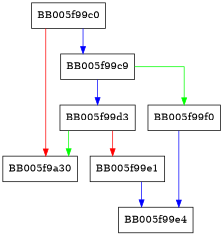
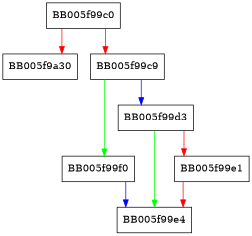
edge "BB005f99c0" -> "BB005f99c9": color blue -> red
edge "BB005f99d3" -> "BB005f9a30": now "BB005f99d3" -> "BB005f99e4"
edge "BB005f99e1" -> "BB005f99e4": color blue -> red
